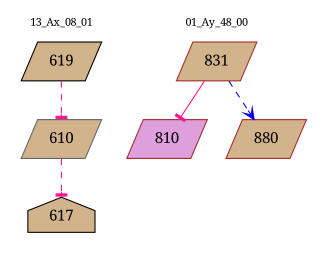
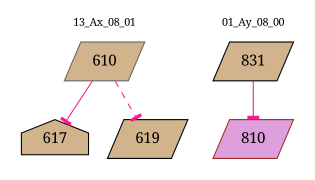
cluster "01_Ay_48_00": label "01_Ay_48_00" -> "01_Ay_08_00"
node "831": color brown -> black
edge "619" -> "610": reversed
node "880": removed
edge "610" -> "617": style dashed -> solid
